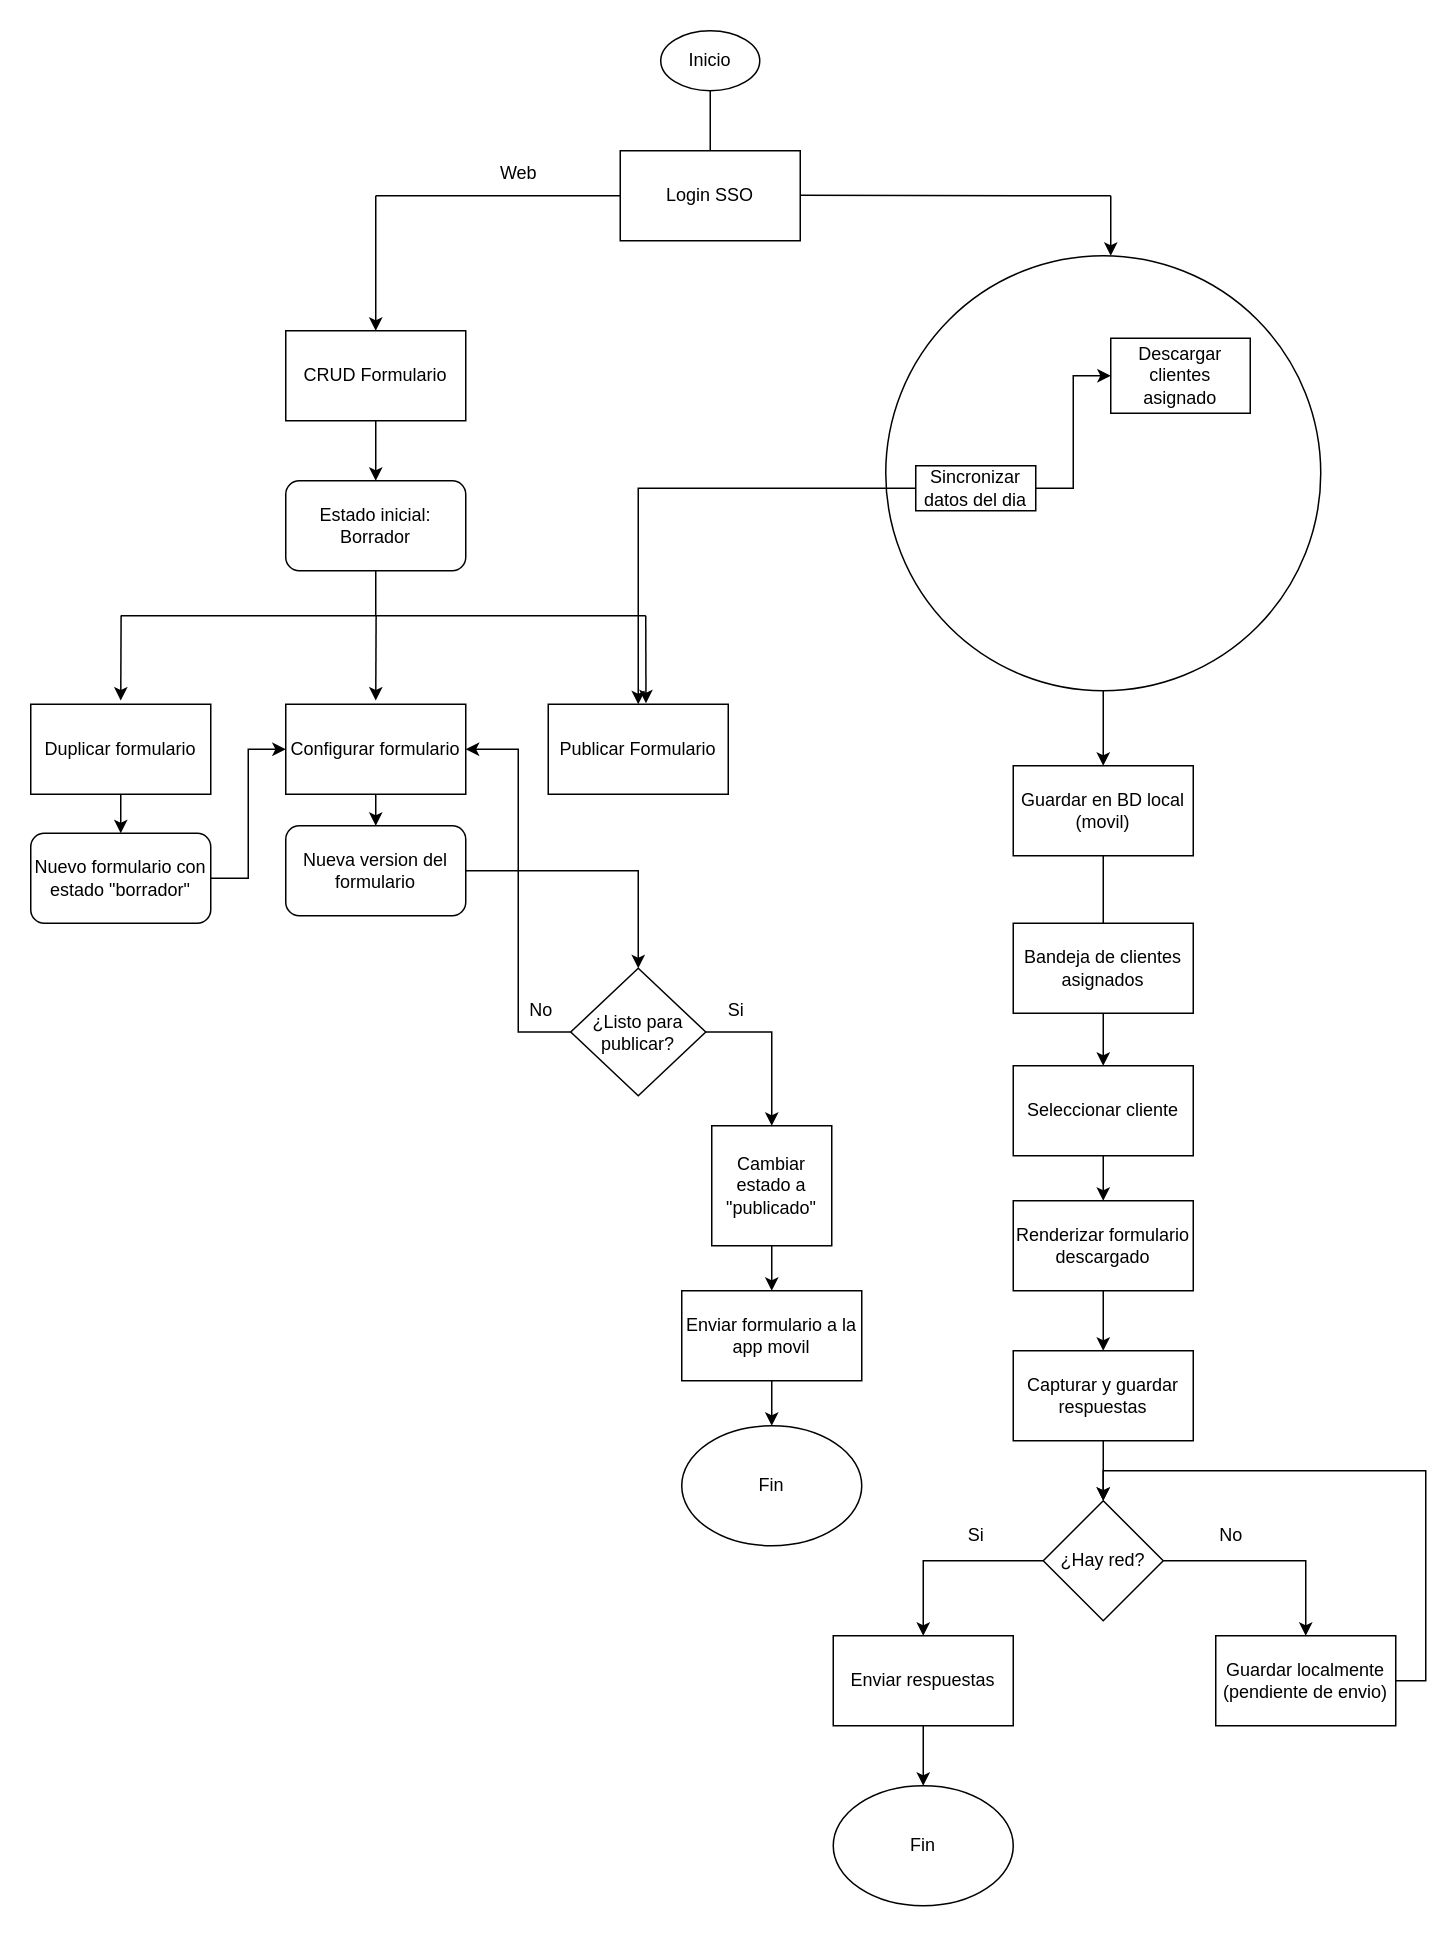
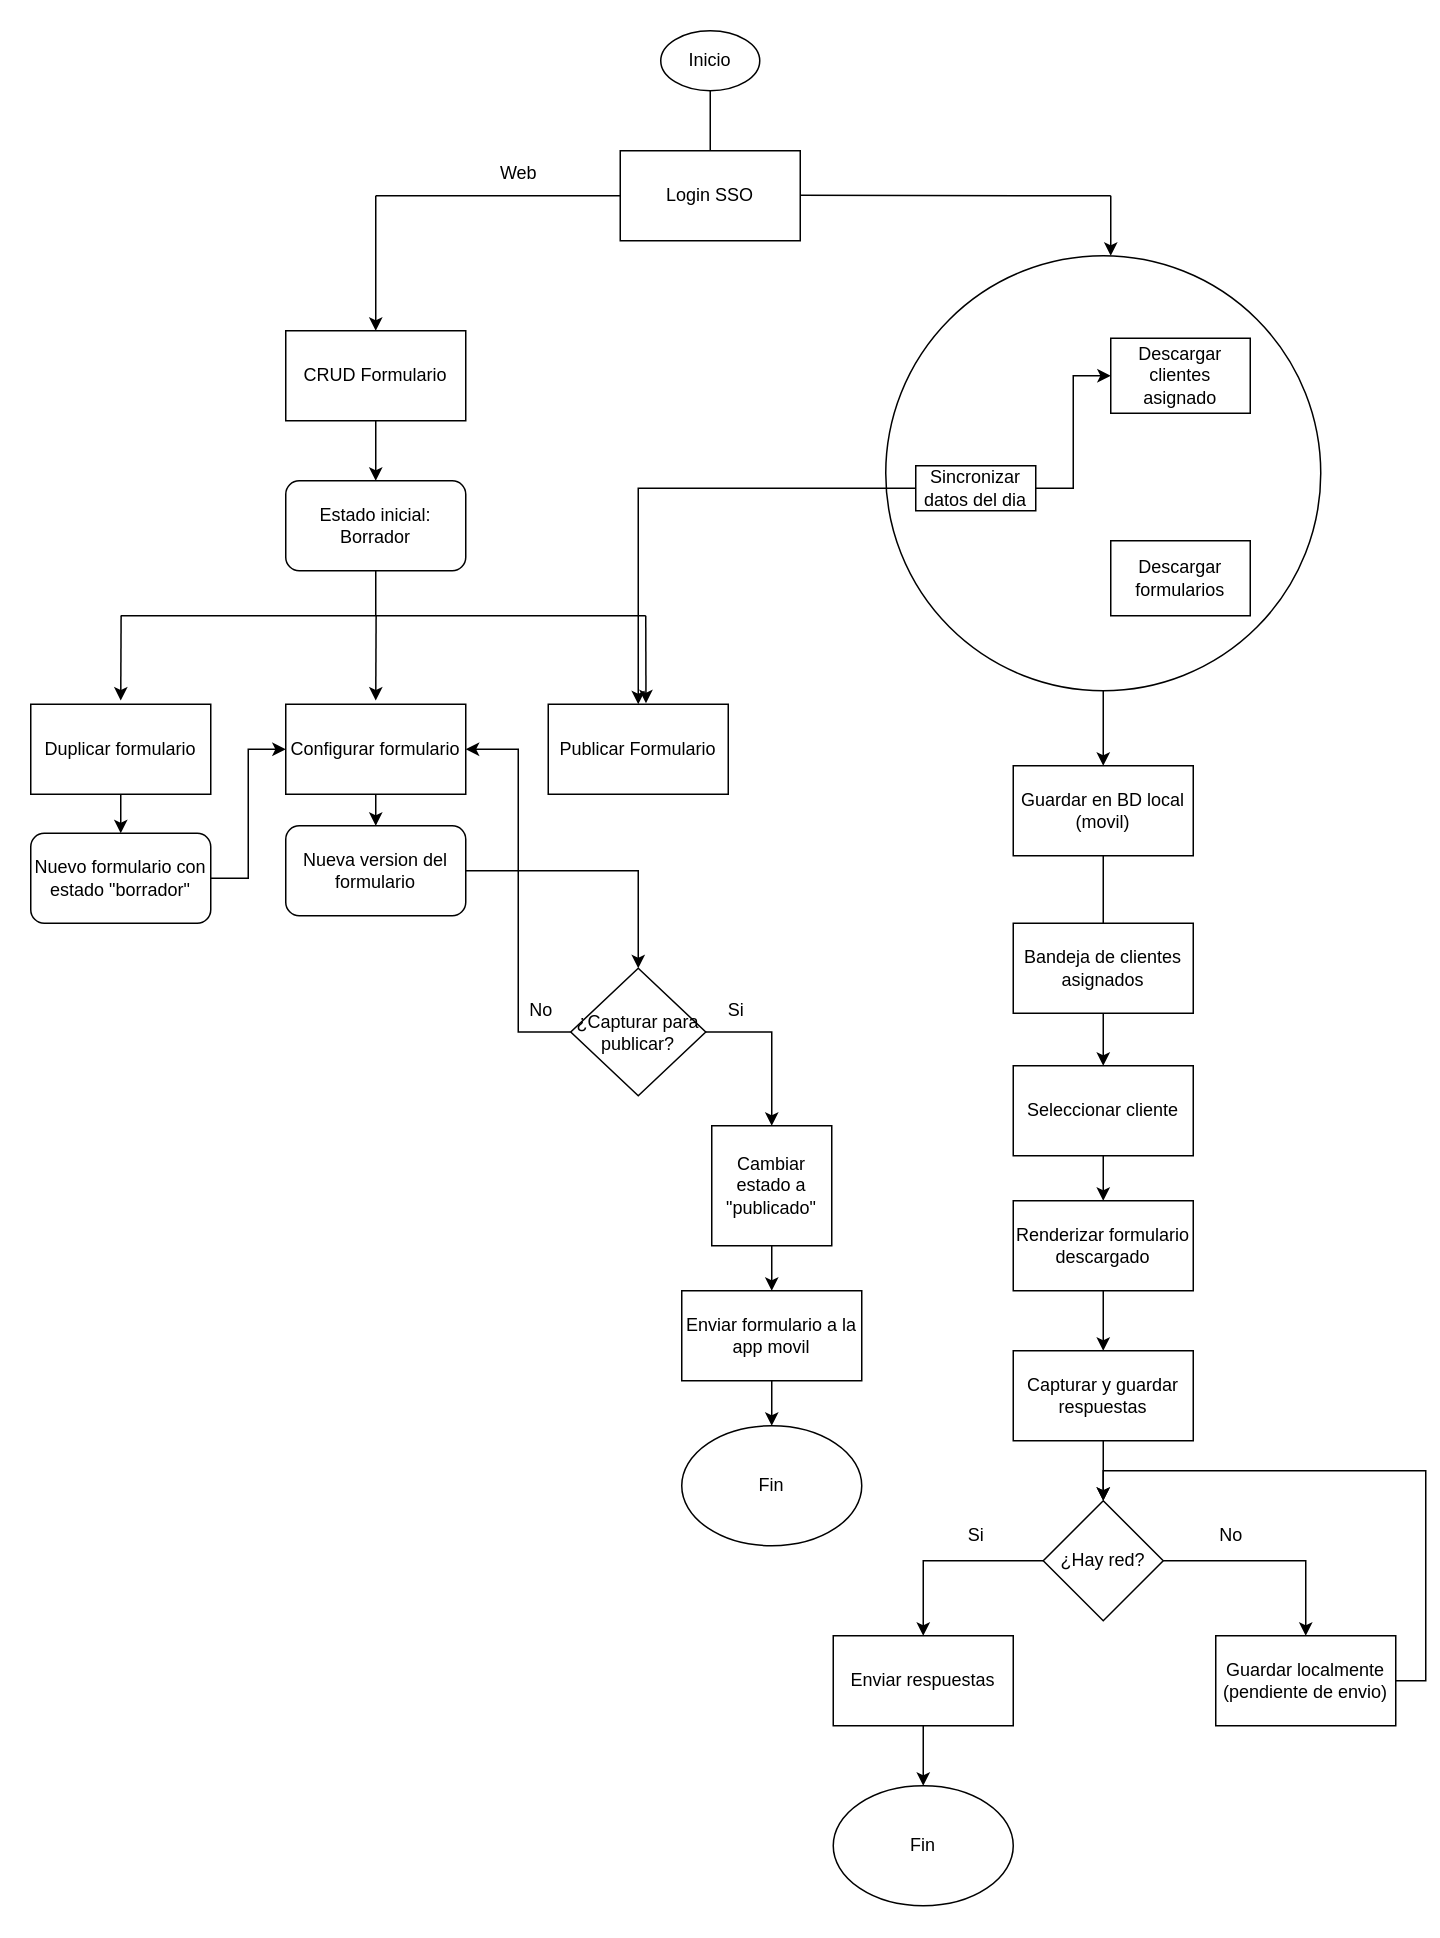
node "Descargar formularios": added
node "¿Listo para publicar?": label "¿Listo para publicar?" -> "¿Capturar para publicar?"
